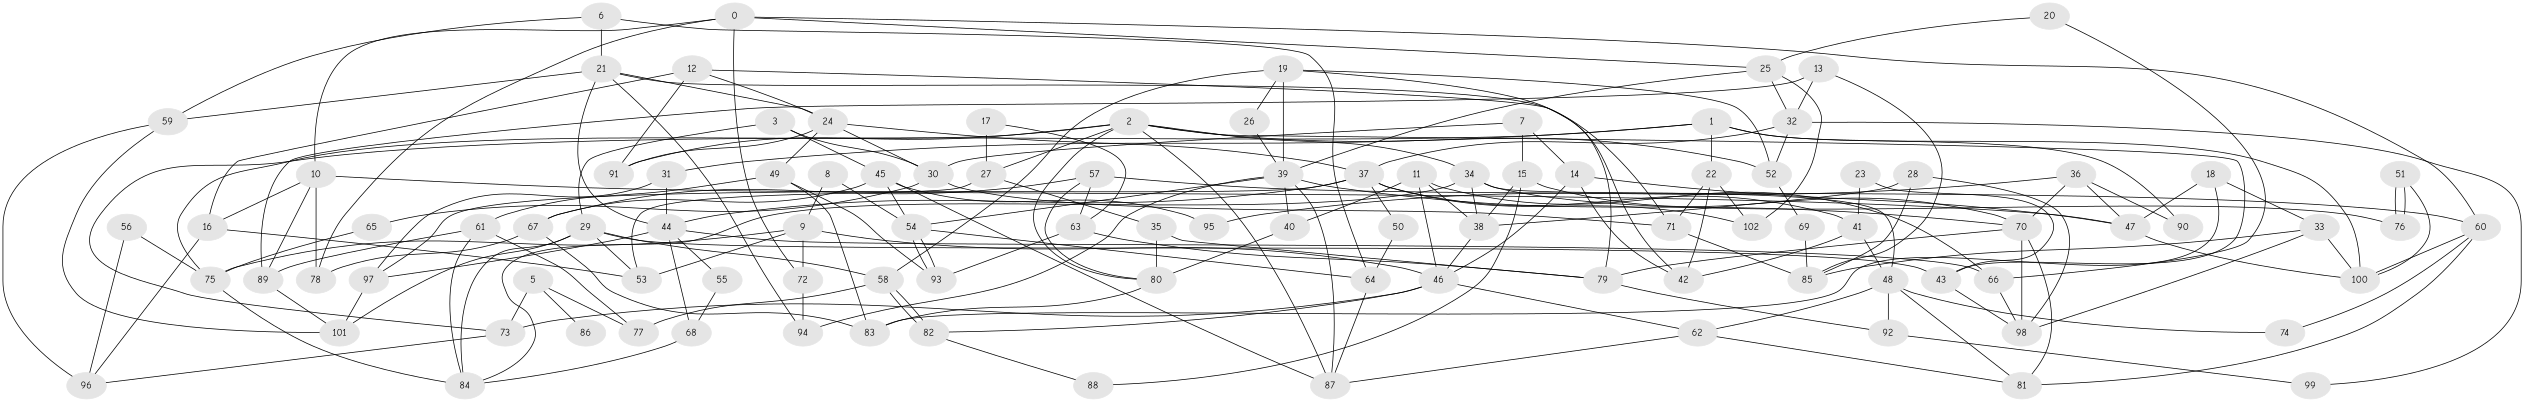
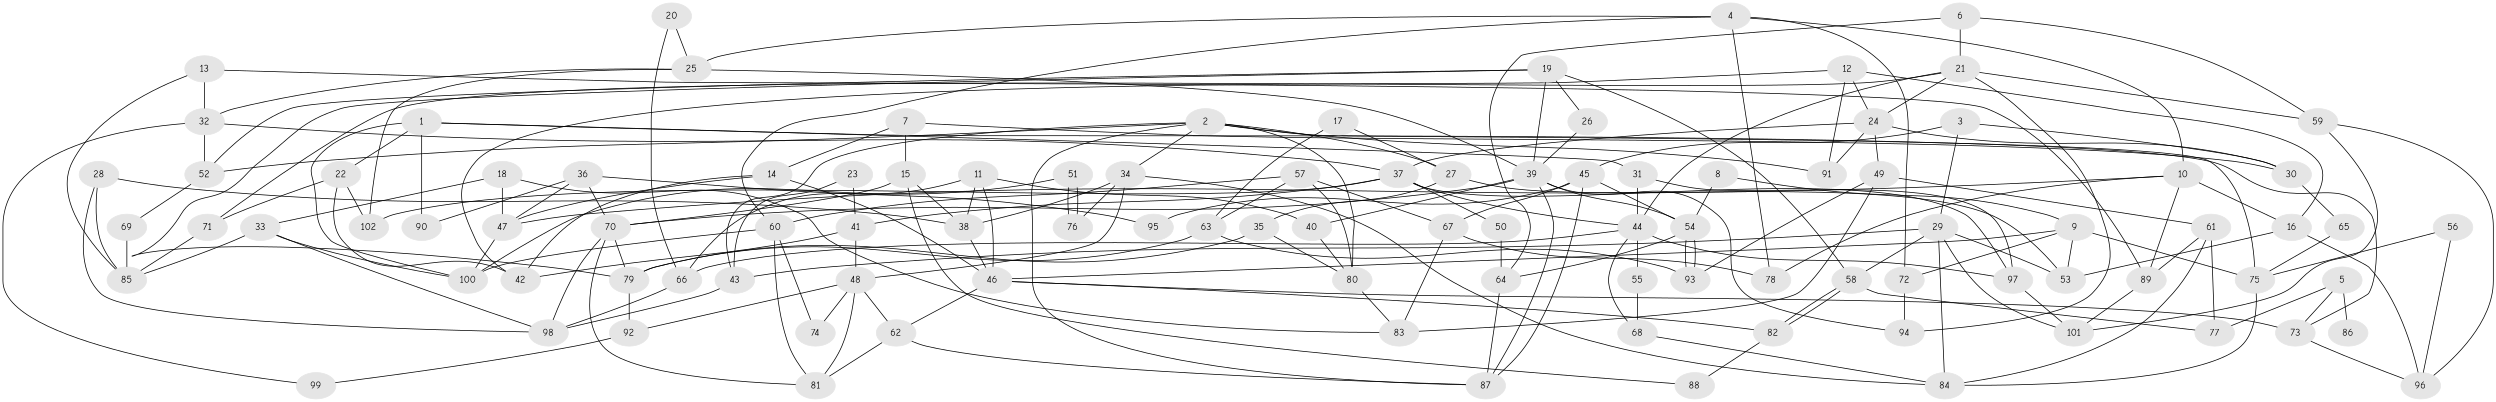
node "0": label "0" -> "4"
edge "30" -- "71": removed
